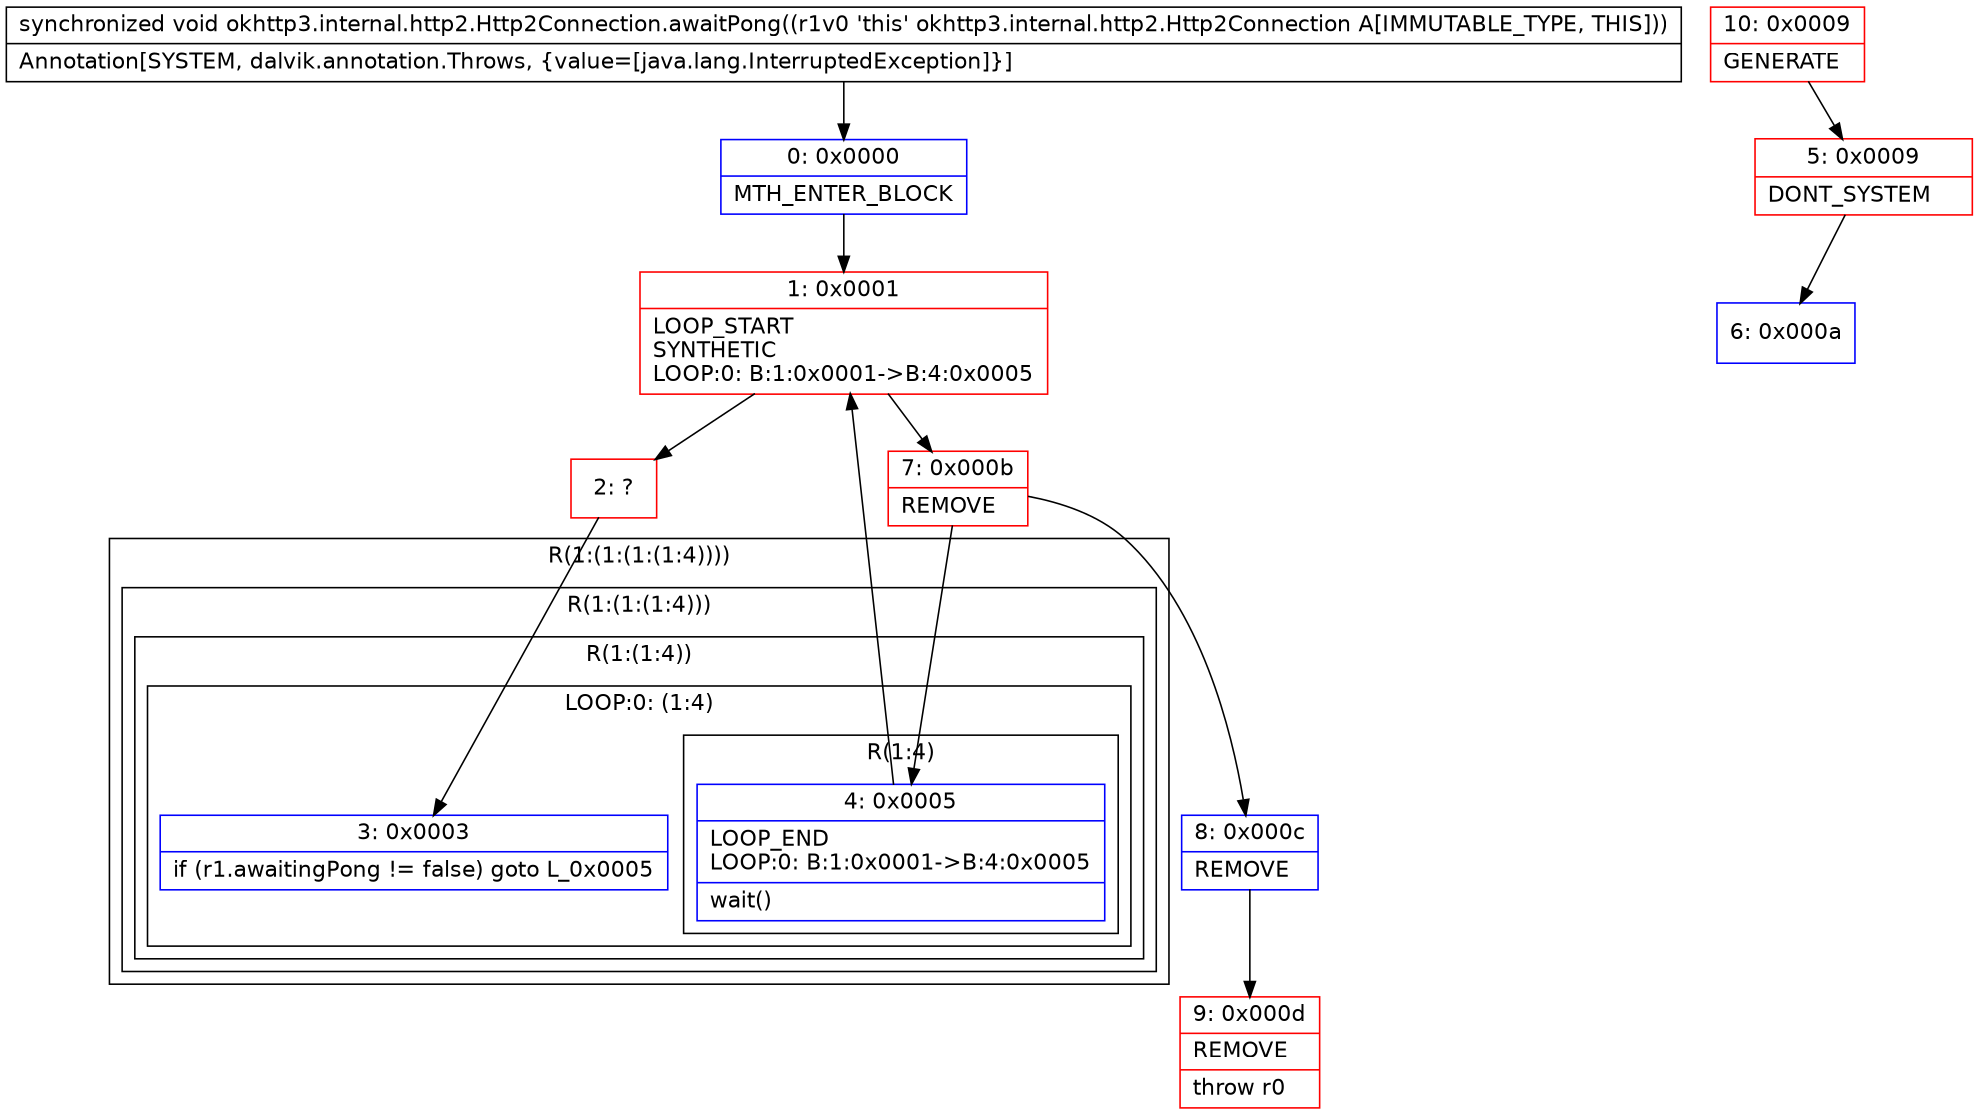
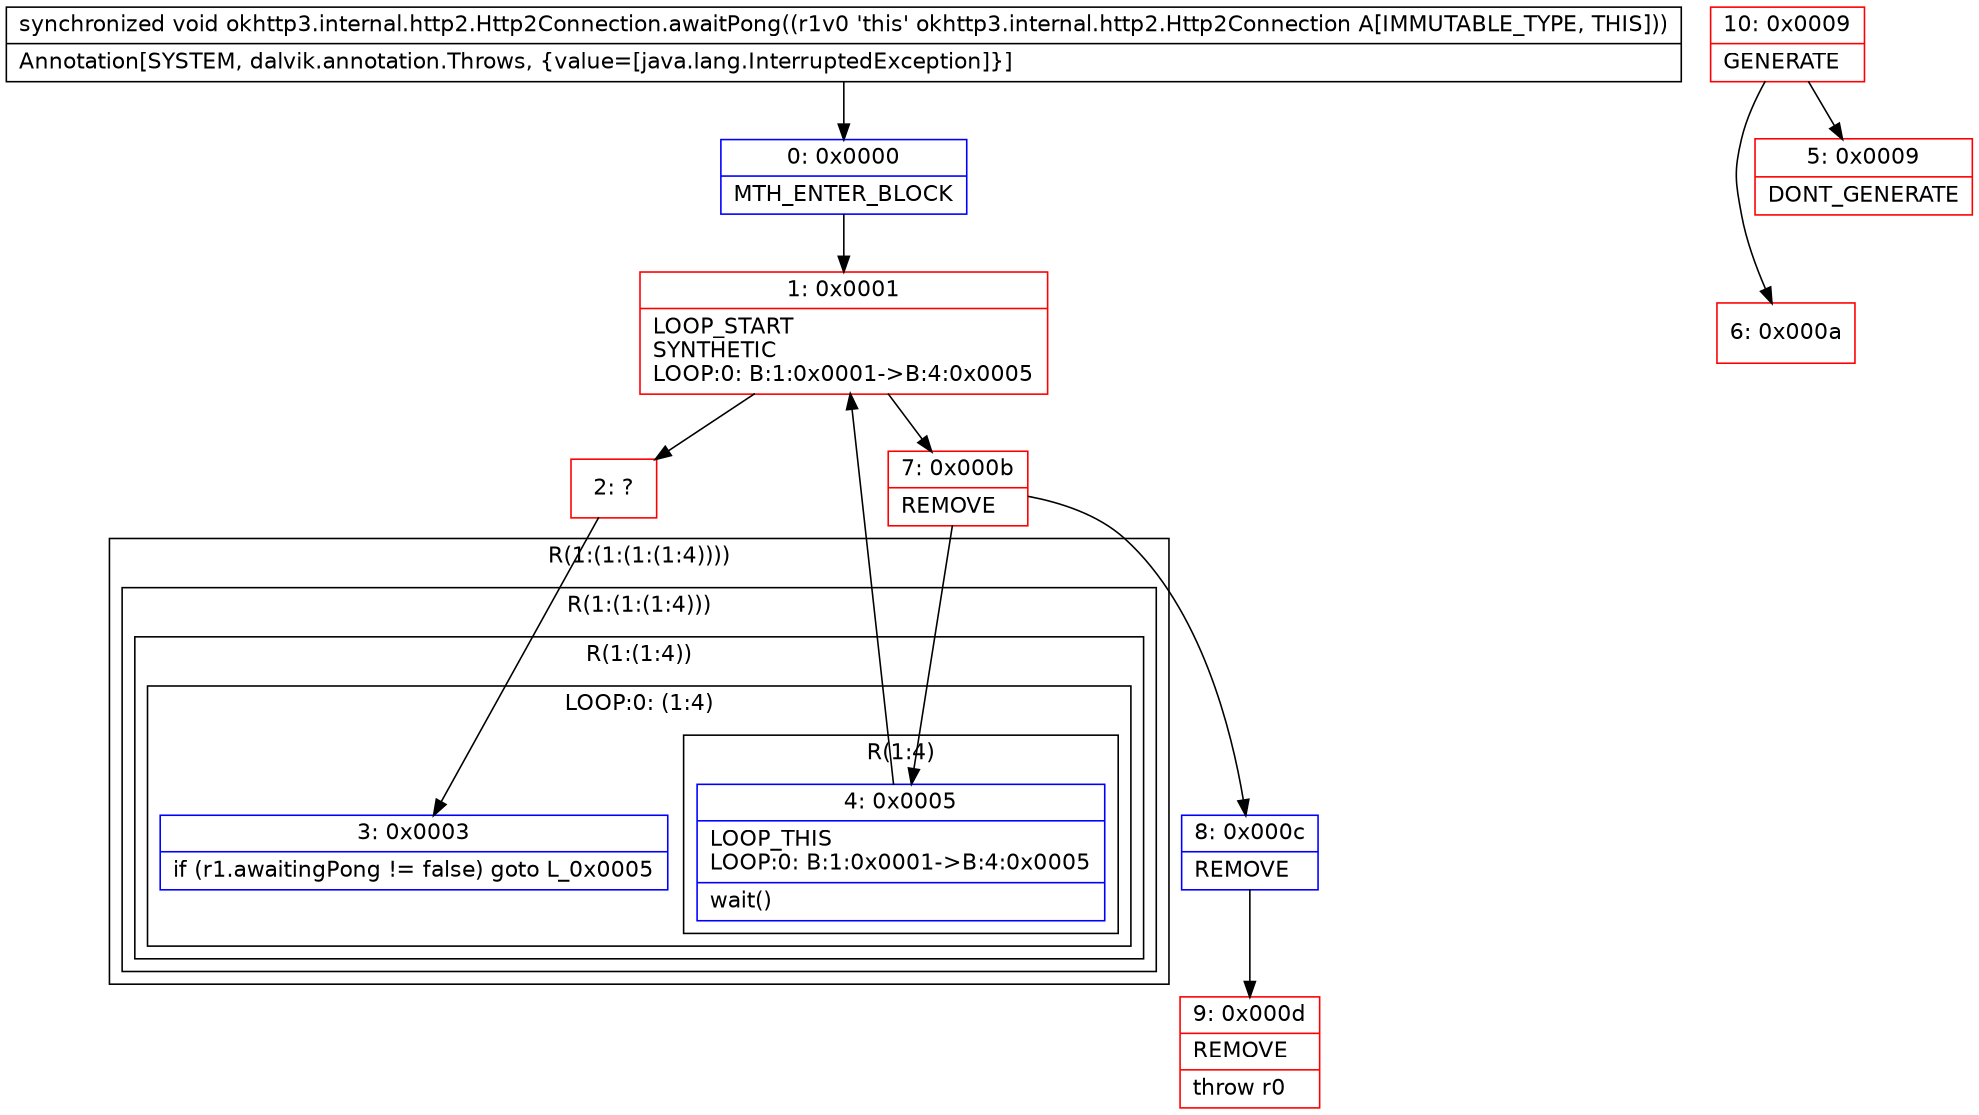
node "5: 0x0009": text "DONT_SYSTEM" -> "DONT_GENERATE"
edge "5: 0x0009" -> "6: 0x000a": now "10: 0x0009" -> "6: 0x000a"
node "6: 0x000a": color blue -> red
node "4: 0x0005": text "LOOP_END" -> "LOOP_THIS"
